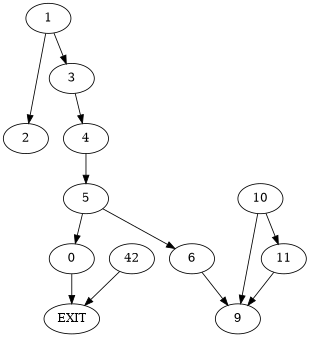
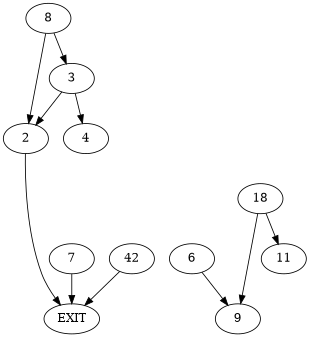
node "1": label "1" -> "8"
edge "3" -> "2": added
node "5": removed
node "10": label "10" -> "18"
edge "2" -> "EXIT": added
node "0": label "0" -> "7"
edge "11" -> "9": removed
